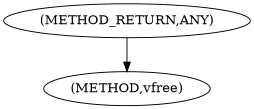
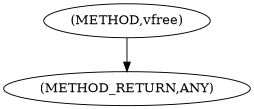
edge "(METHOD_RETURN,ANY)" -> "(METHOD,vfree)": reversed
